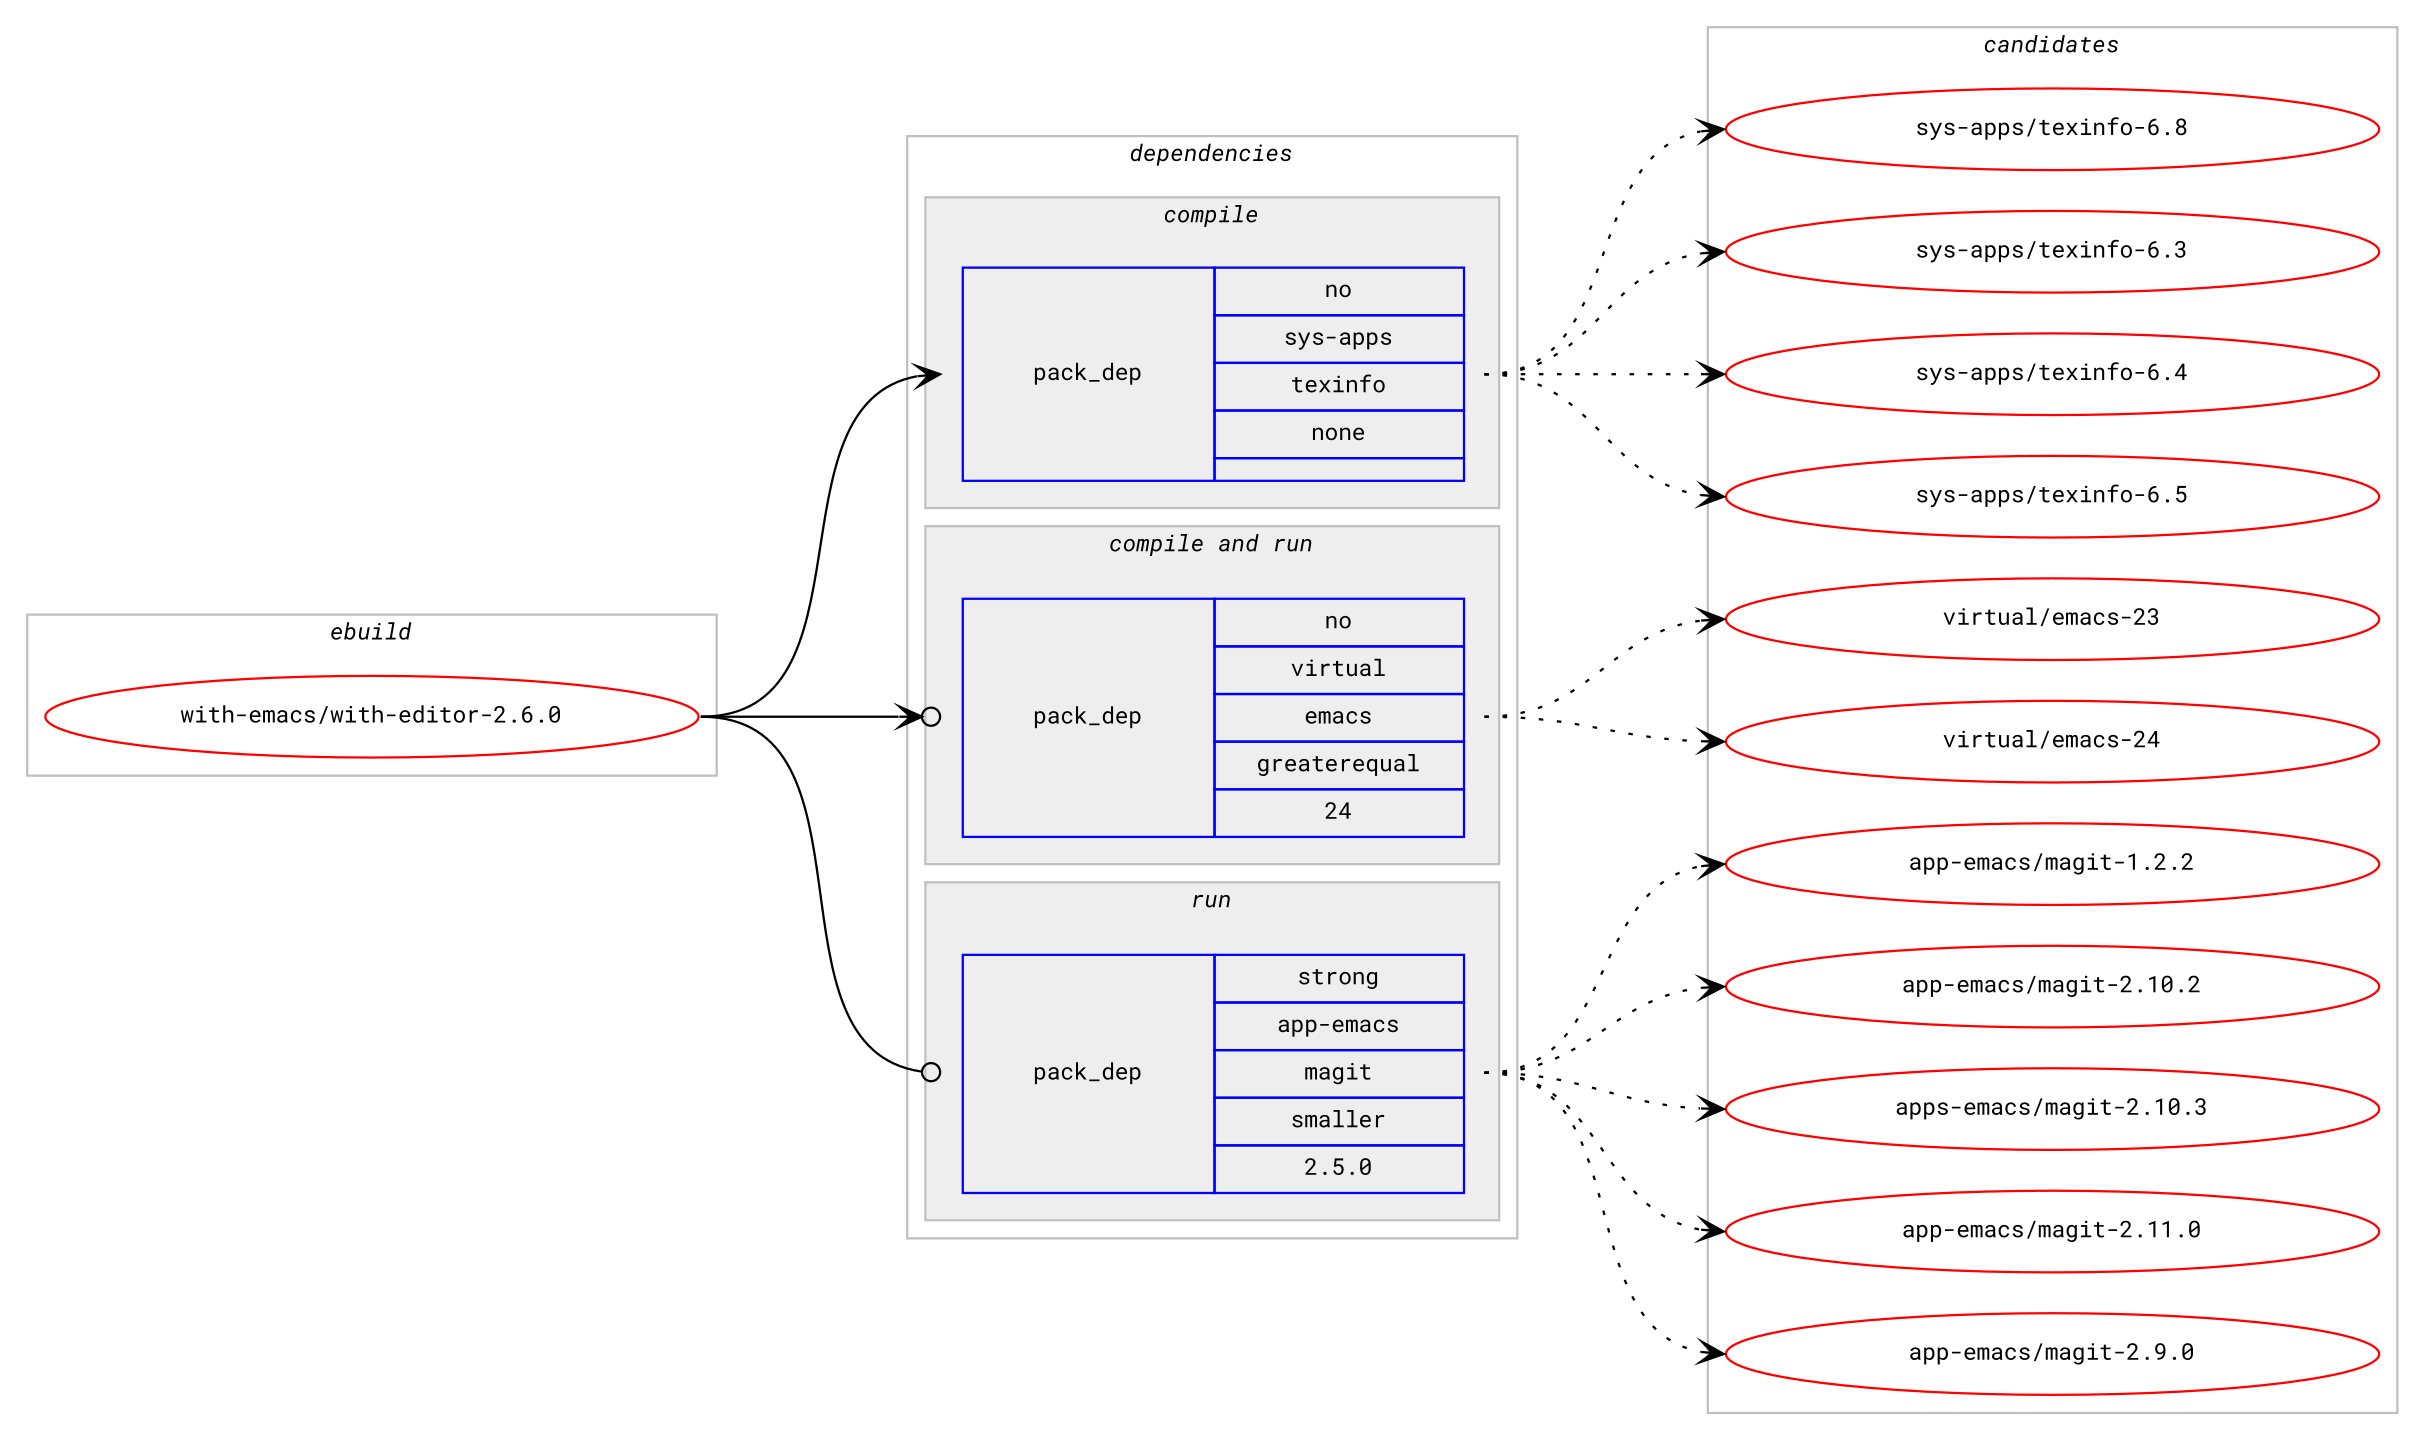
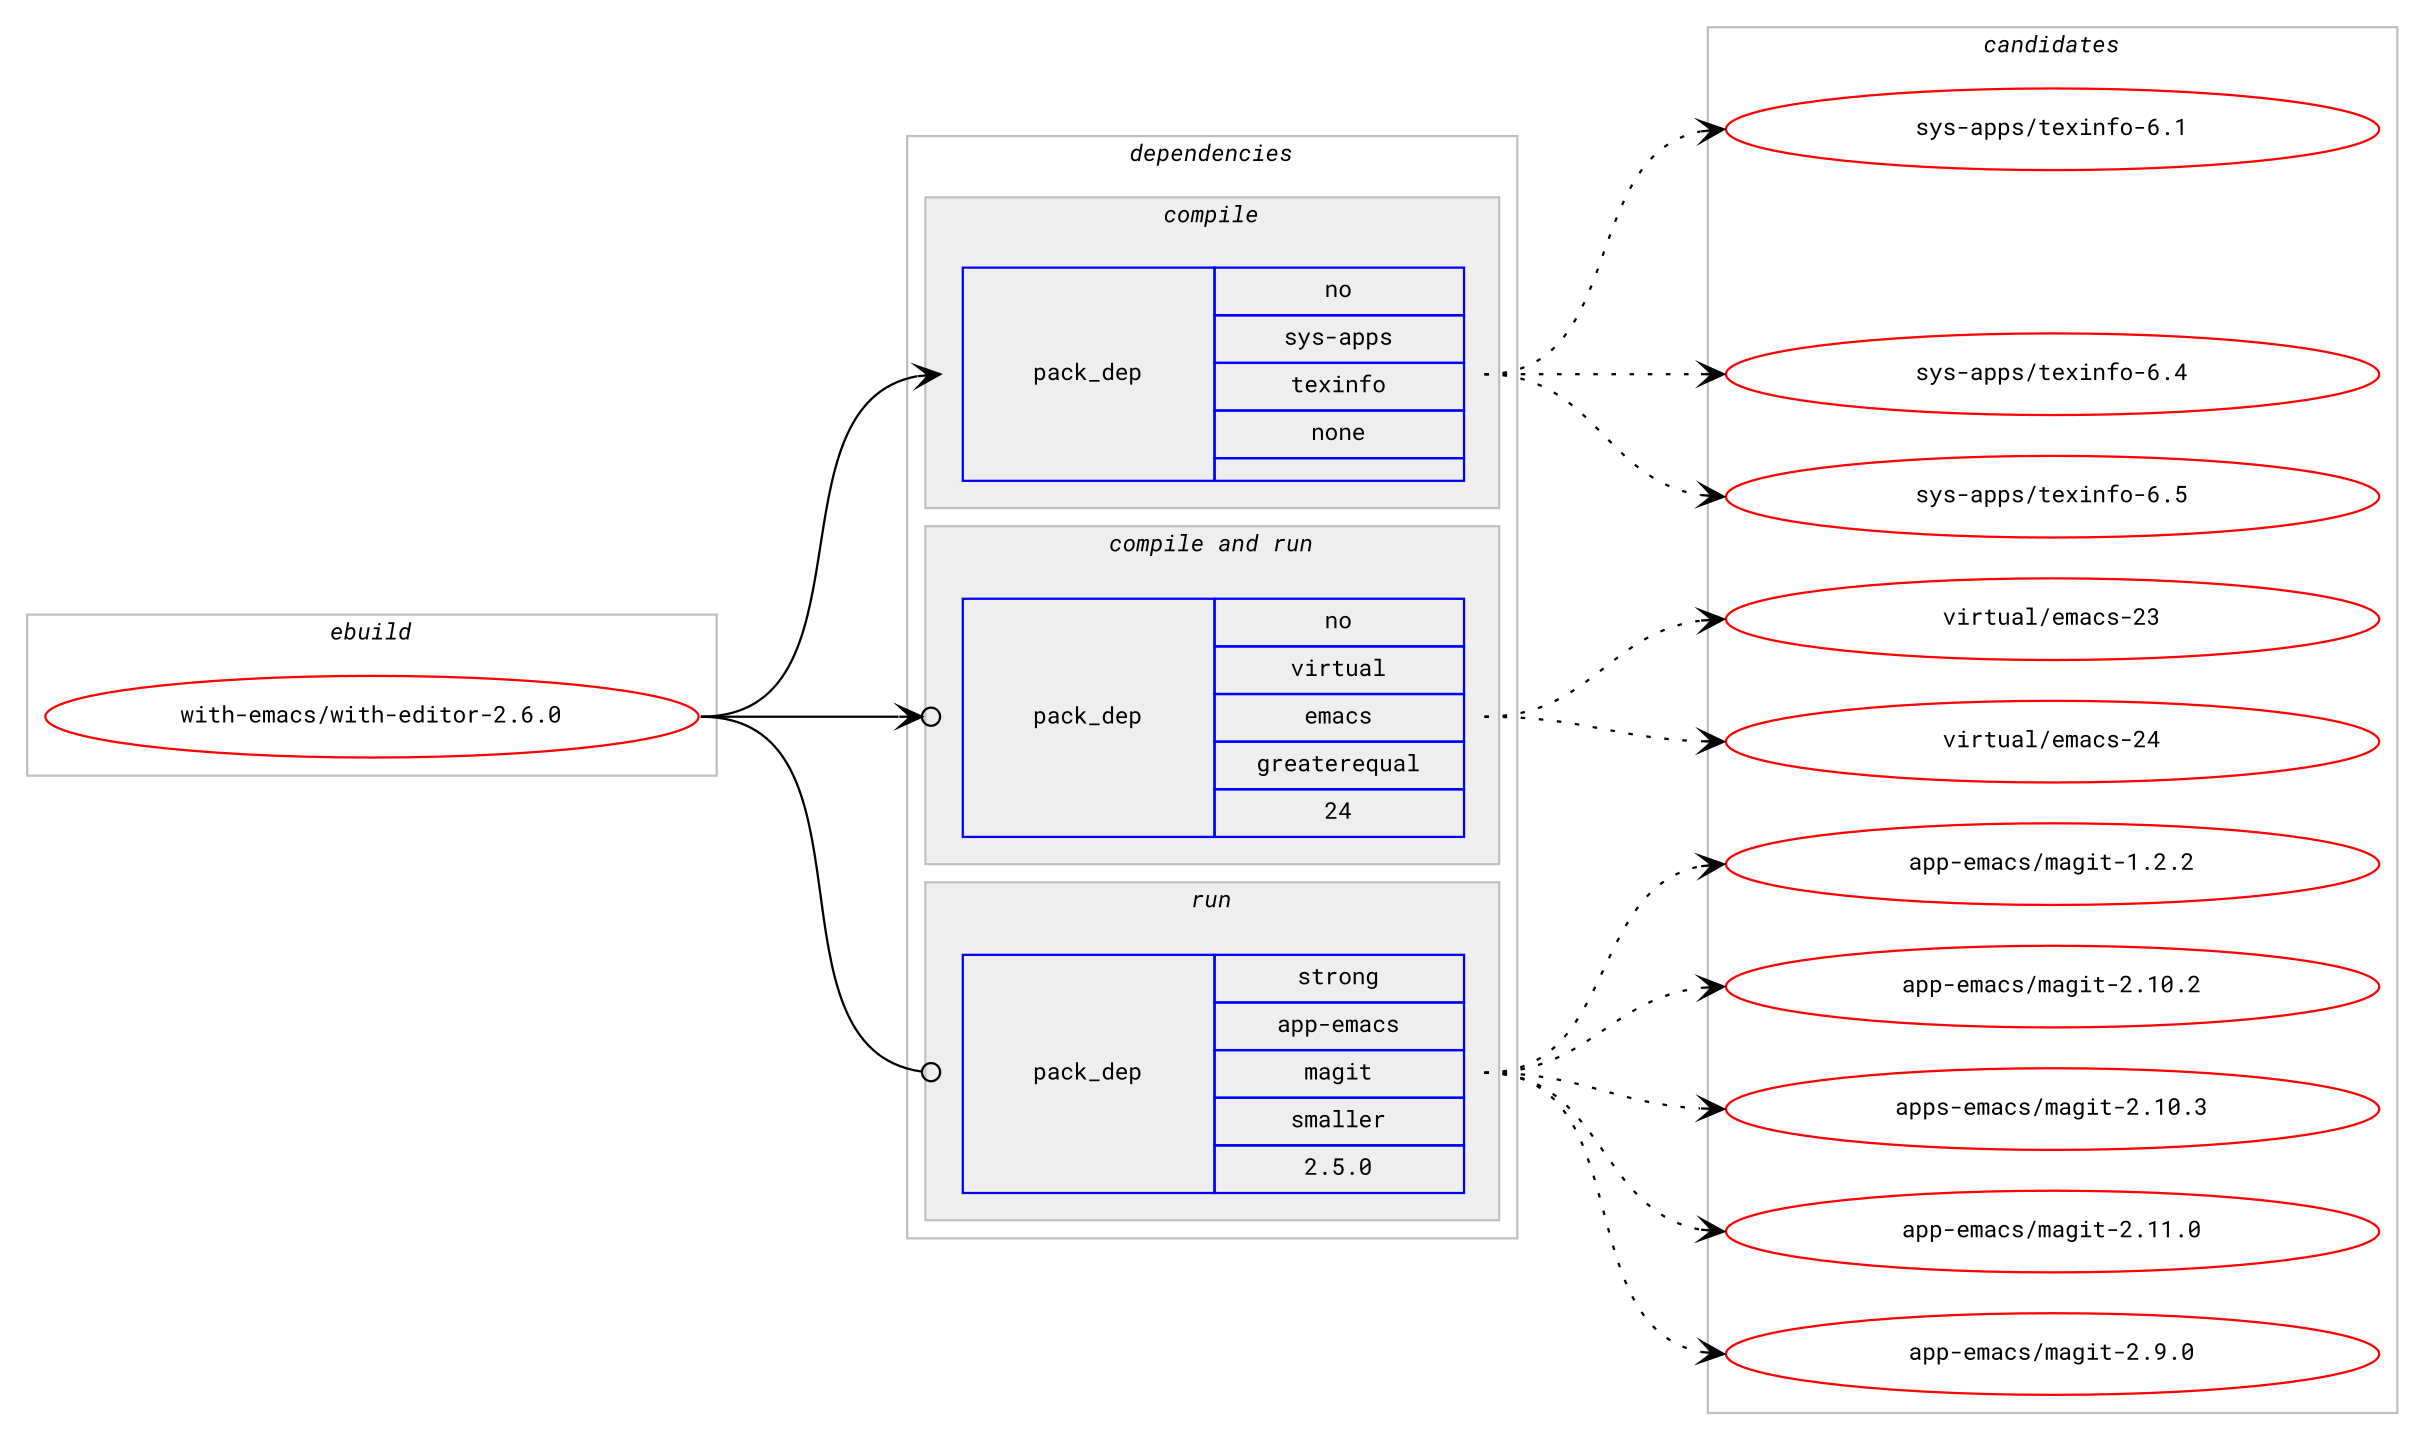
node "sys-apps/texinfo-6.8": label "sys-apps/texinfo-6.8" -> "sys-apps/texinfo-6.1"
node "sys-apps/texinfo-6.3": removed
